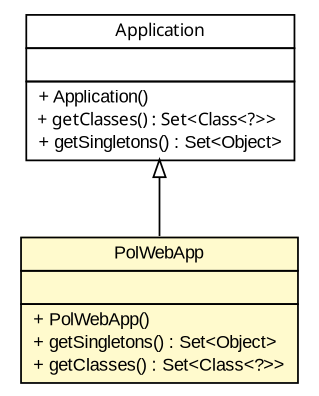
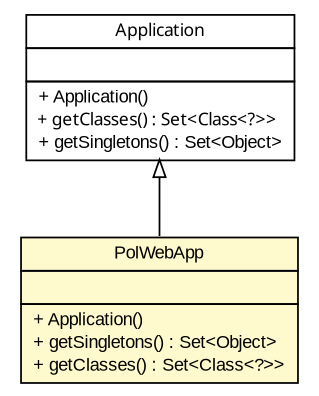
node "PolWebApp": text "+ PolWebApp()" -> "+ Application()"
